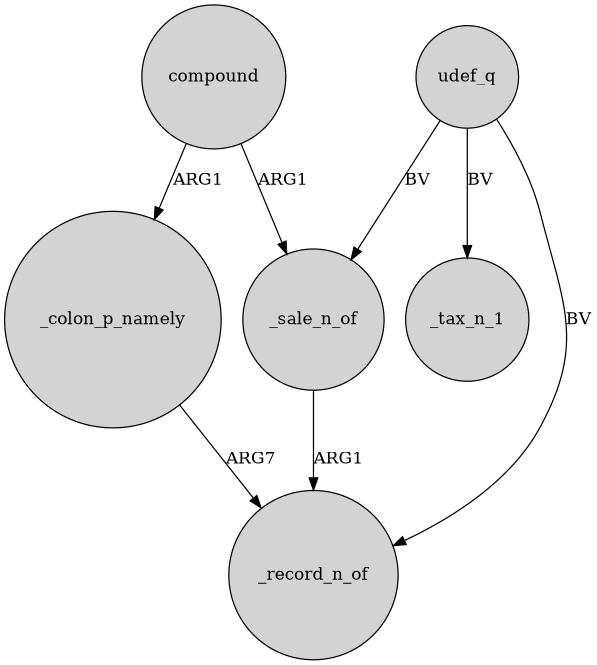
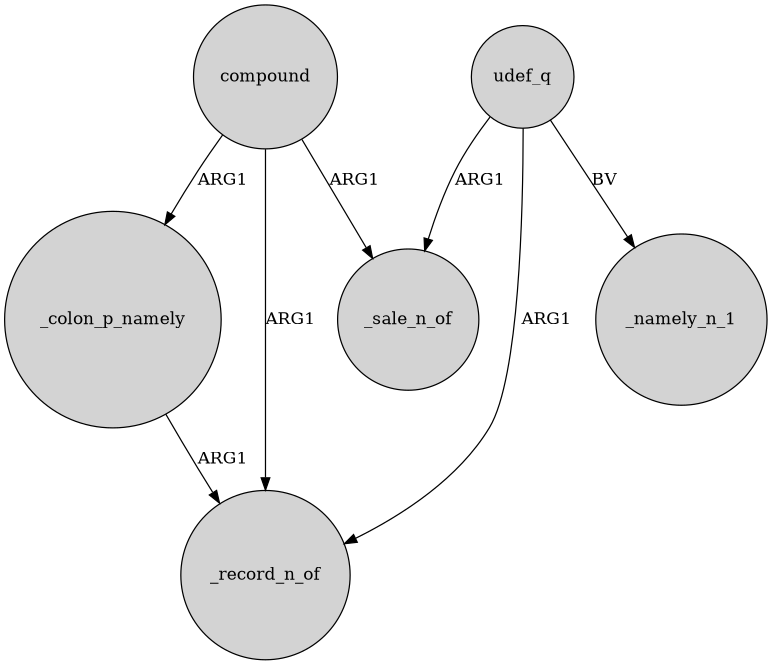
edge "udef_q" -> "_sale_n_of": label "BV" -> "ARG1"
node "_tax_n_1": label "_tax_n_1" -> "_namely_n_1"
edge "udef_q" -> "_record_n_of": label "BV" -> "ARG1"
edge "_sale_n_of" -> "_record_n_of": now "compound" -> "_record_n_of"
edge "_colon_p_namely" -> "_record_n_of": label "ARG7" -> "ARG1"
